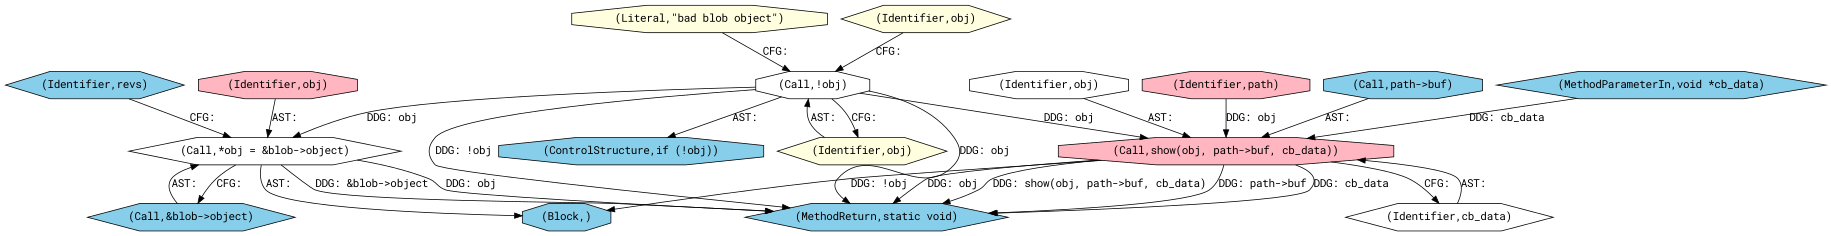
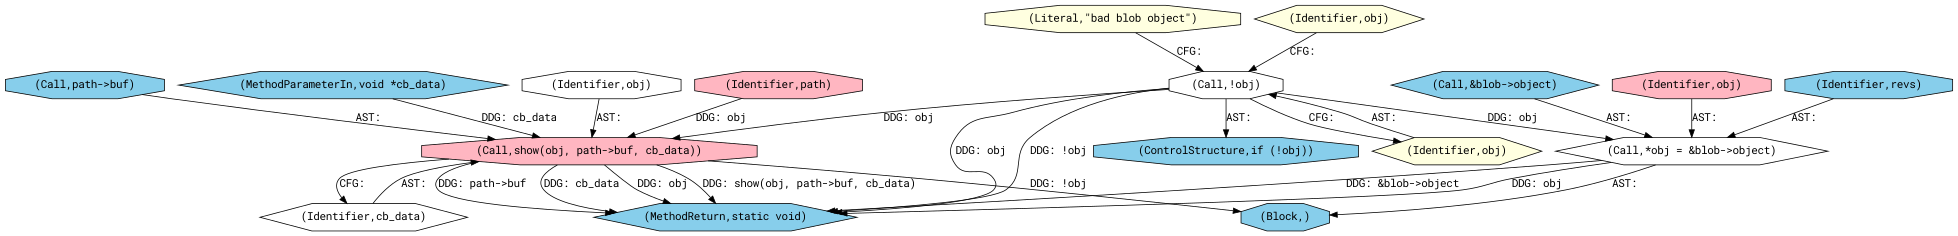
node "(Identifier,revs)": shape hexagon -> octagon
edge "(Identifier,revs)" -> "(Call,*obj = &blob->object)": label "CFG: " -> "AST: "
edge "(Call,*obj = &blob->object)" -> "(Call,&blob->object)": removed, label "CFG:"
